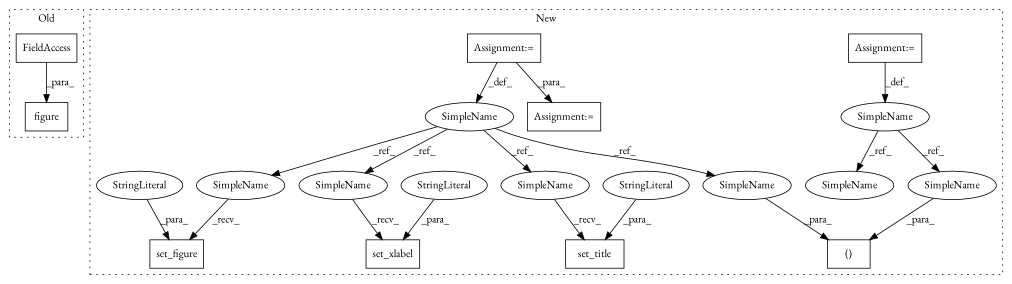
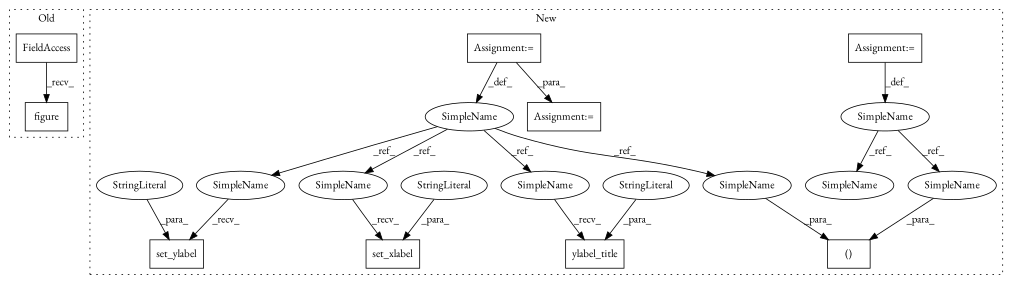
edge "FieldAccess" -> "figure": label "_para_" -> "_recv_"
node "set_figure": label "set_figure" -> "set_ylabel"
node "set_title": label "set_title" -> "ylabel_title"
